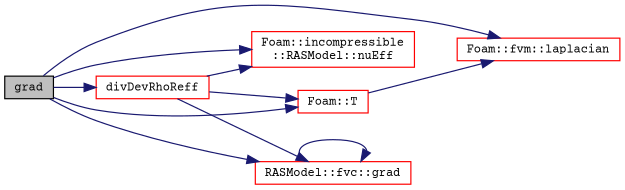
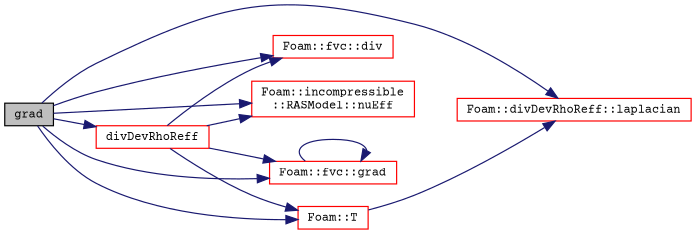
node "Foam::fvc::div": added
node "Foam::fvm::laplacian": label "Foam::fvm::laplacian" -> "Foam::divDevRhoReff::laplacian"
node "RASModel::fvc::grad": label "RASModel::fvc::grad" -> "Foam::fvc::grad"
